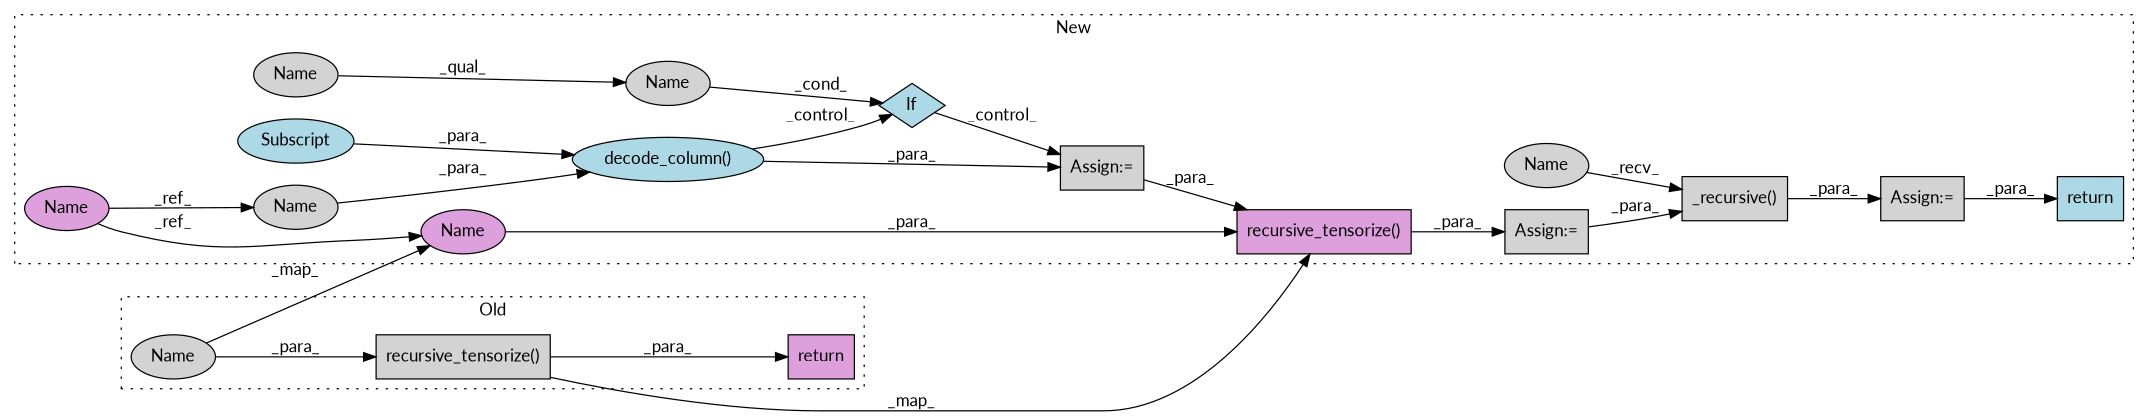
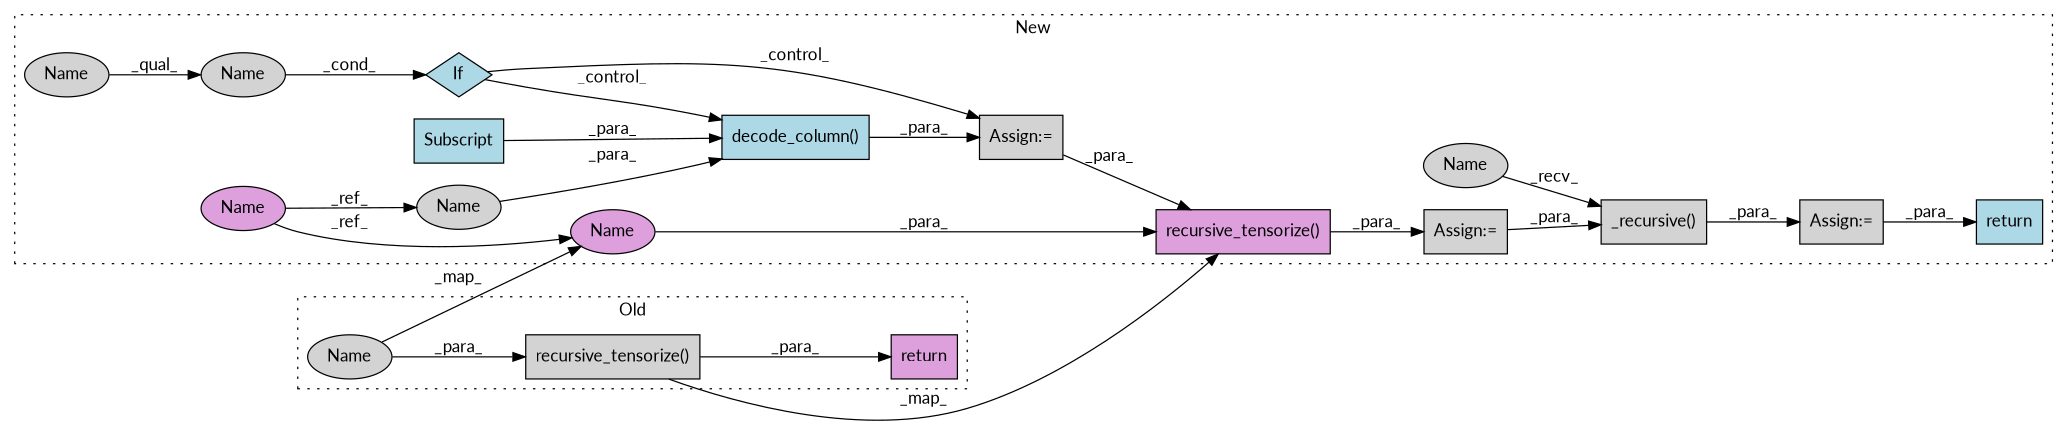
edge "decode_column()" -> "If": reversed
node "Subscript": shape ellipse -> box
node "decode_column()": shape ellipse -> box
